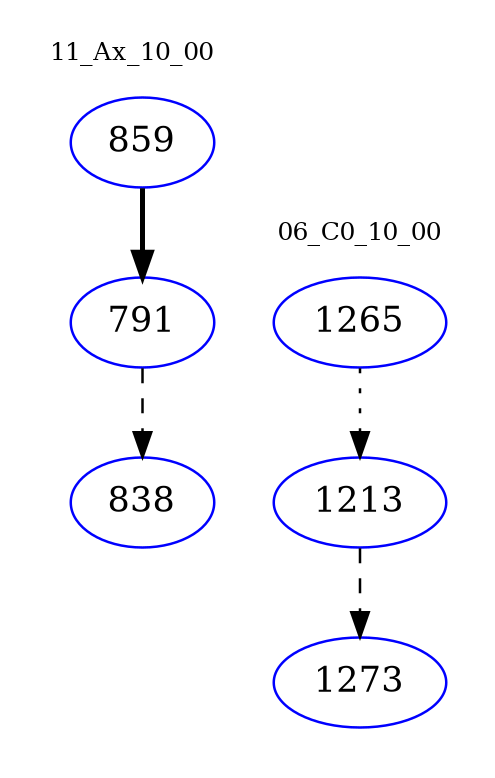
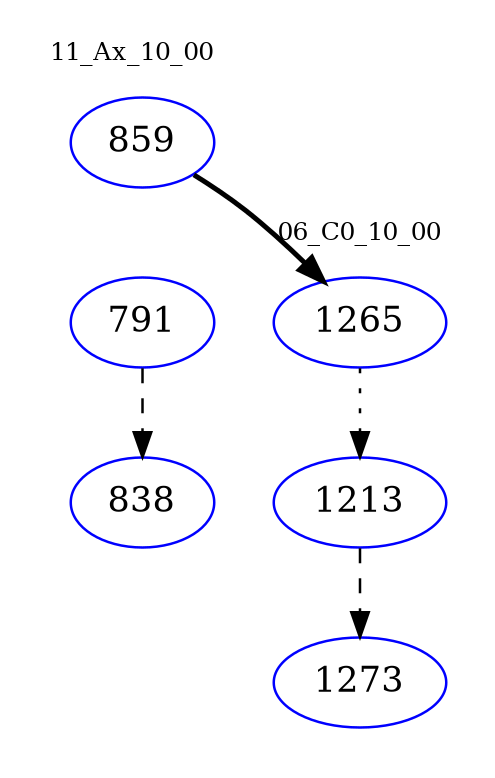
edge "859" -> "791": now "859" -> "1265"
